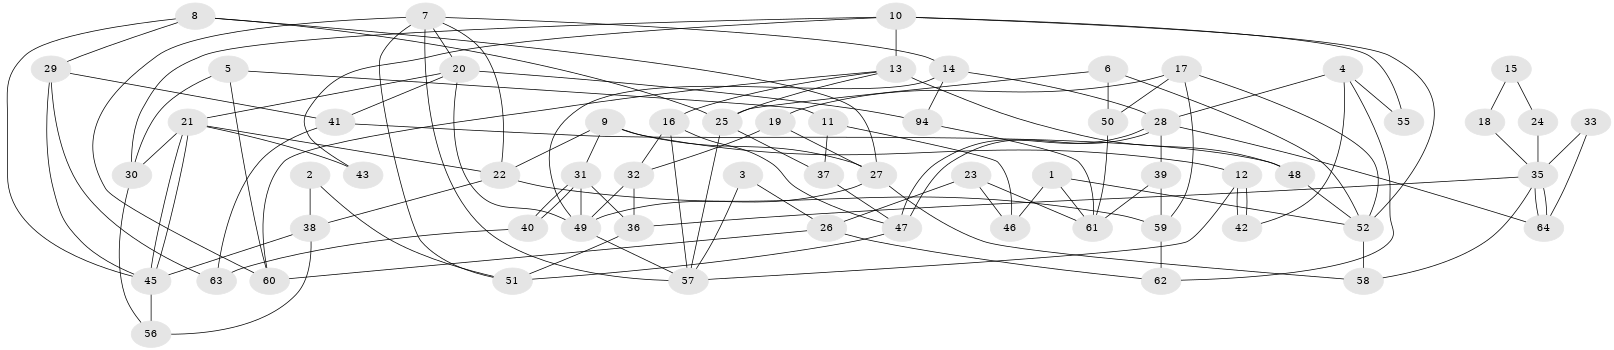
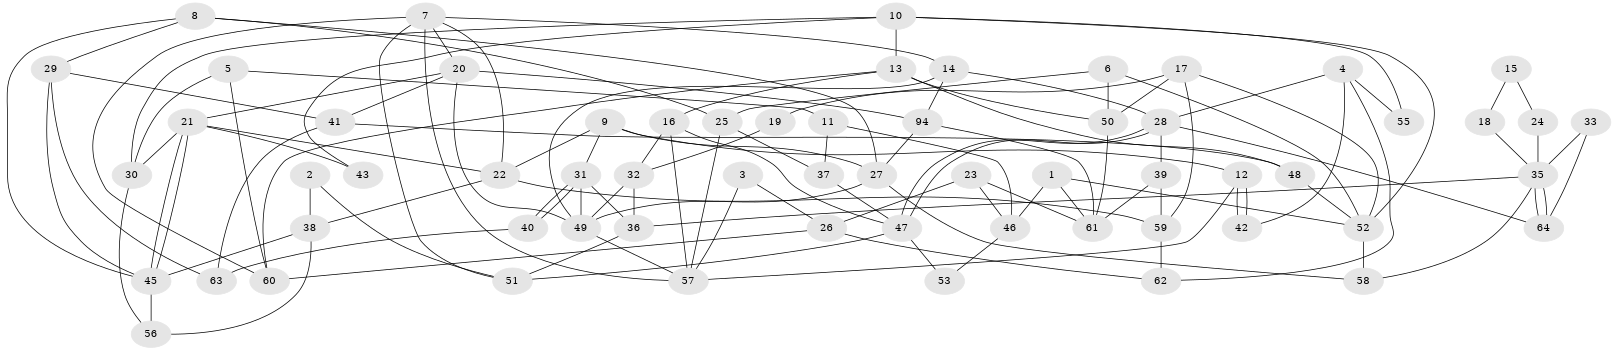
edge "13" -- "25": now "13" -- "50"
edge "19" -- "27": now "94" -- "27"
node "53": added
